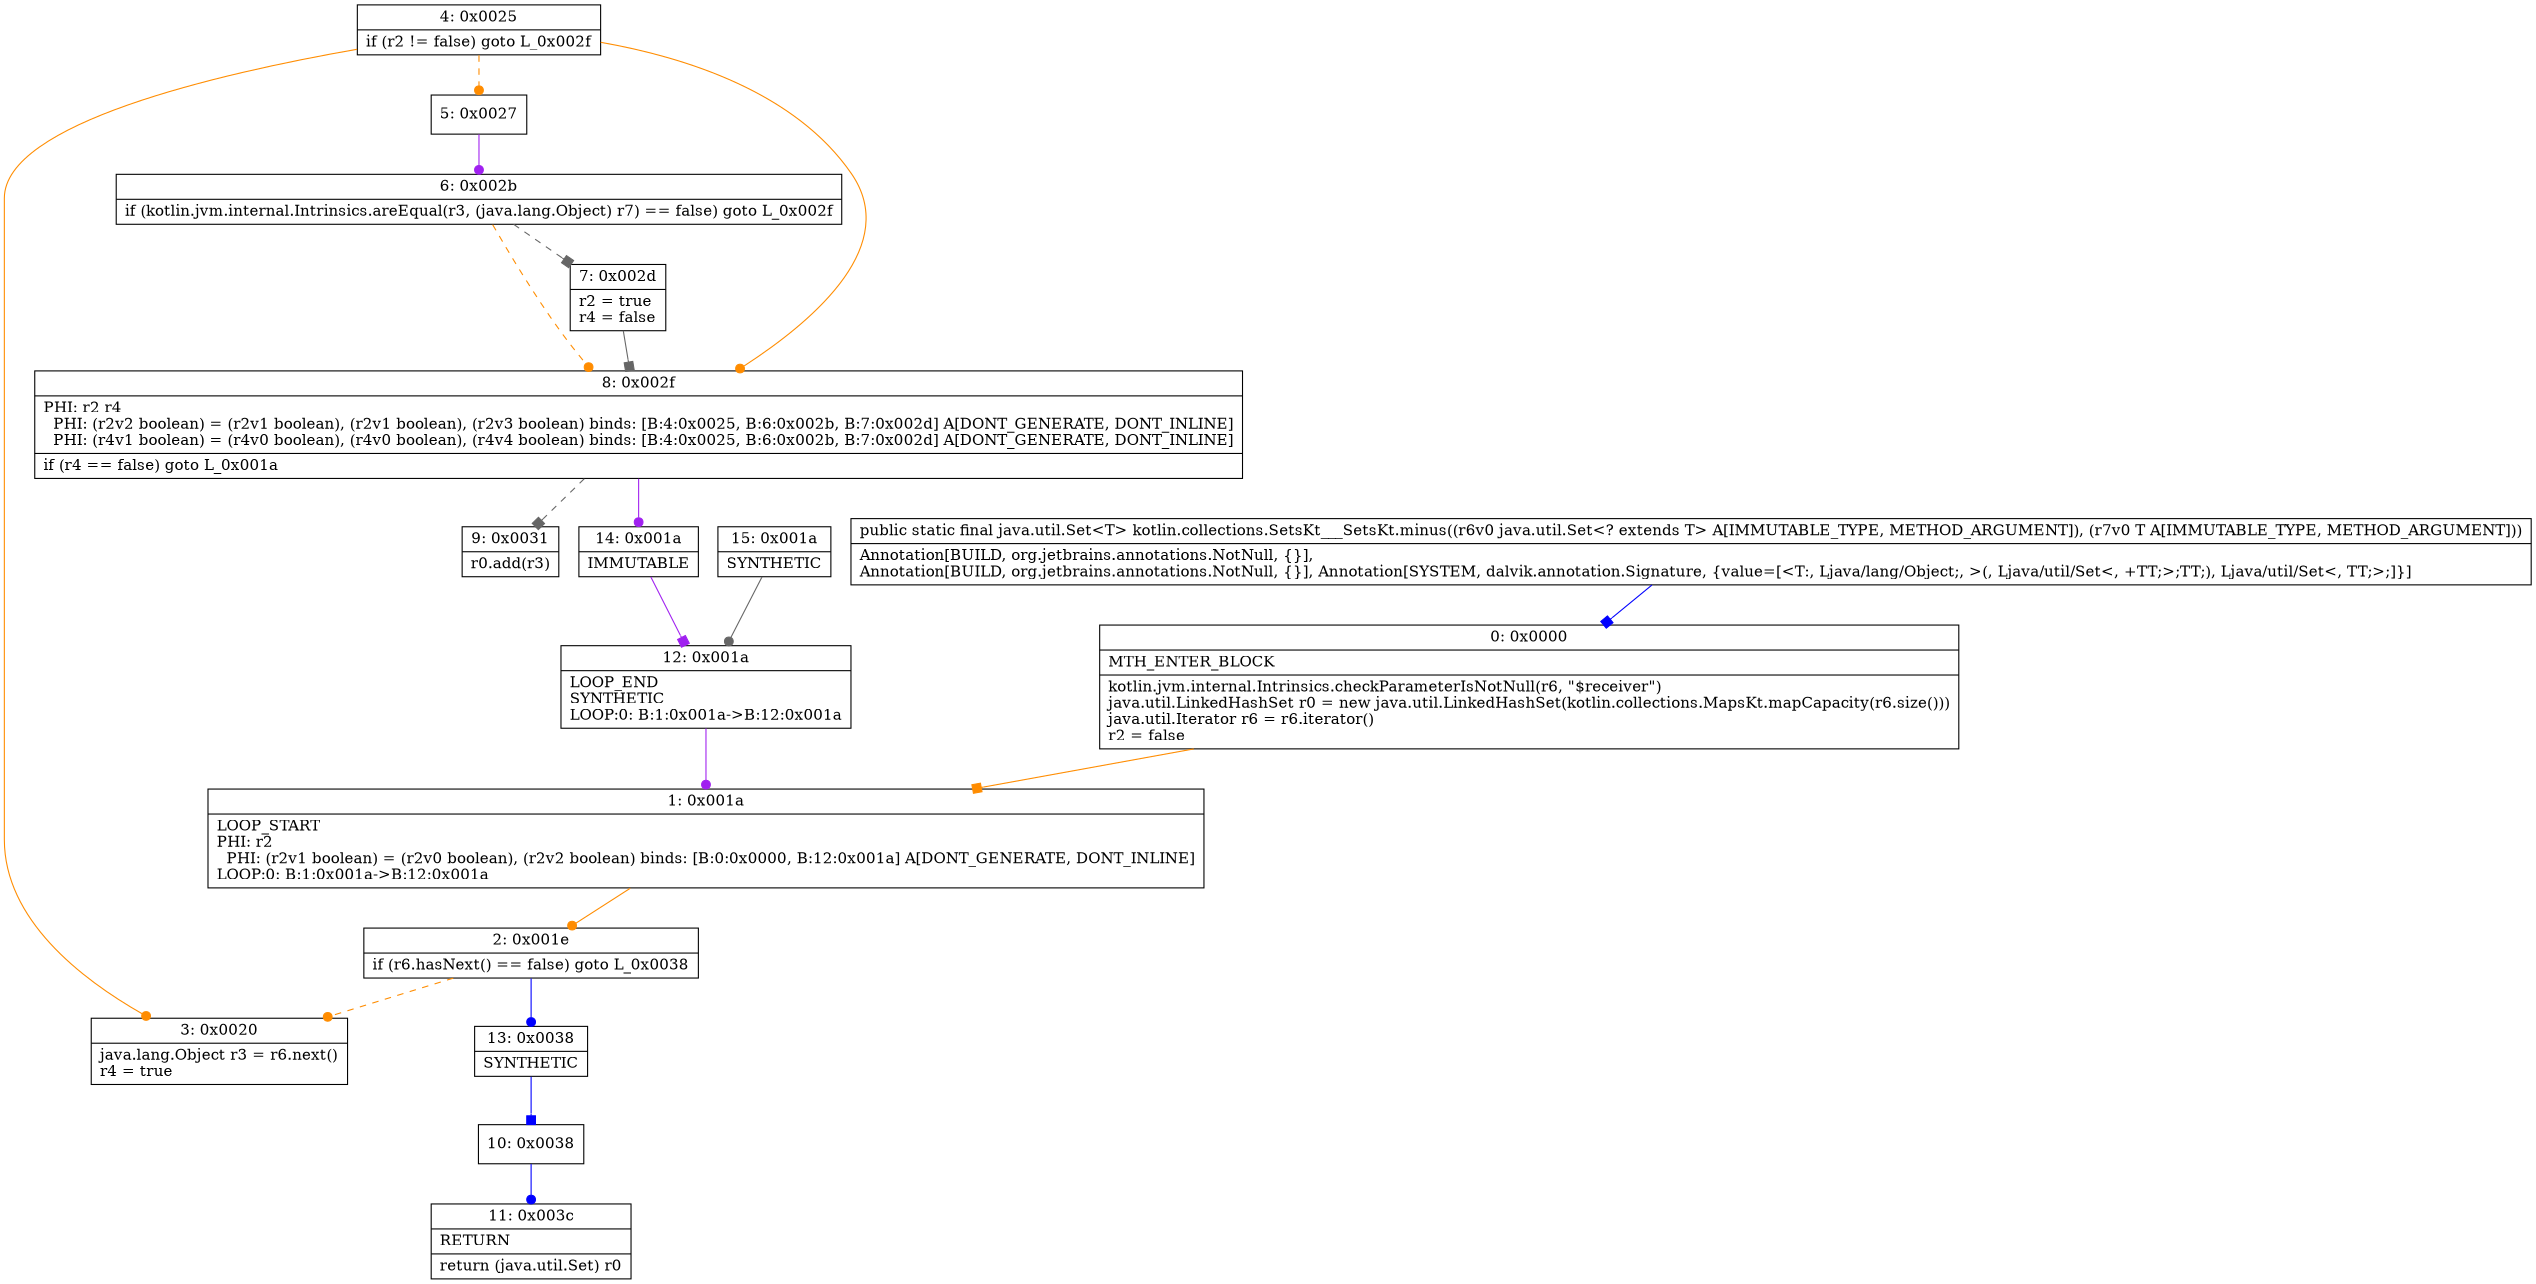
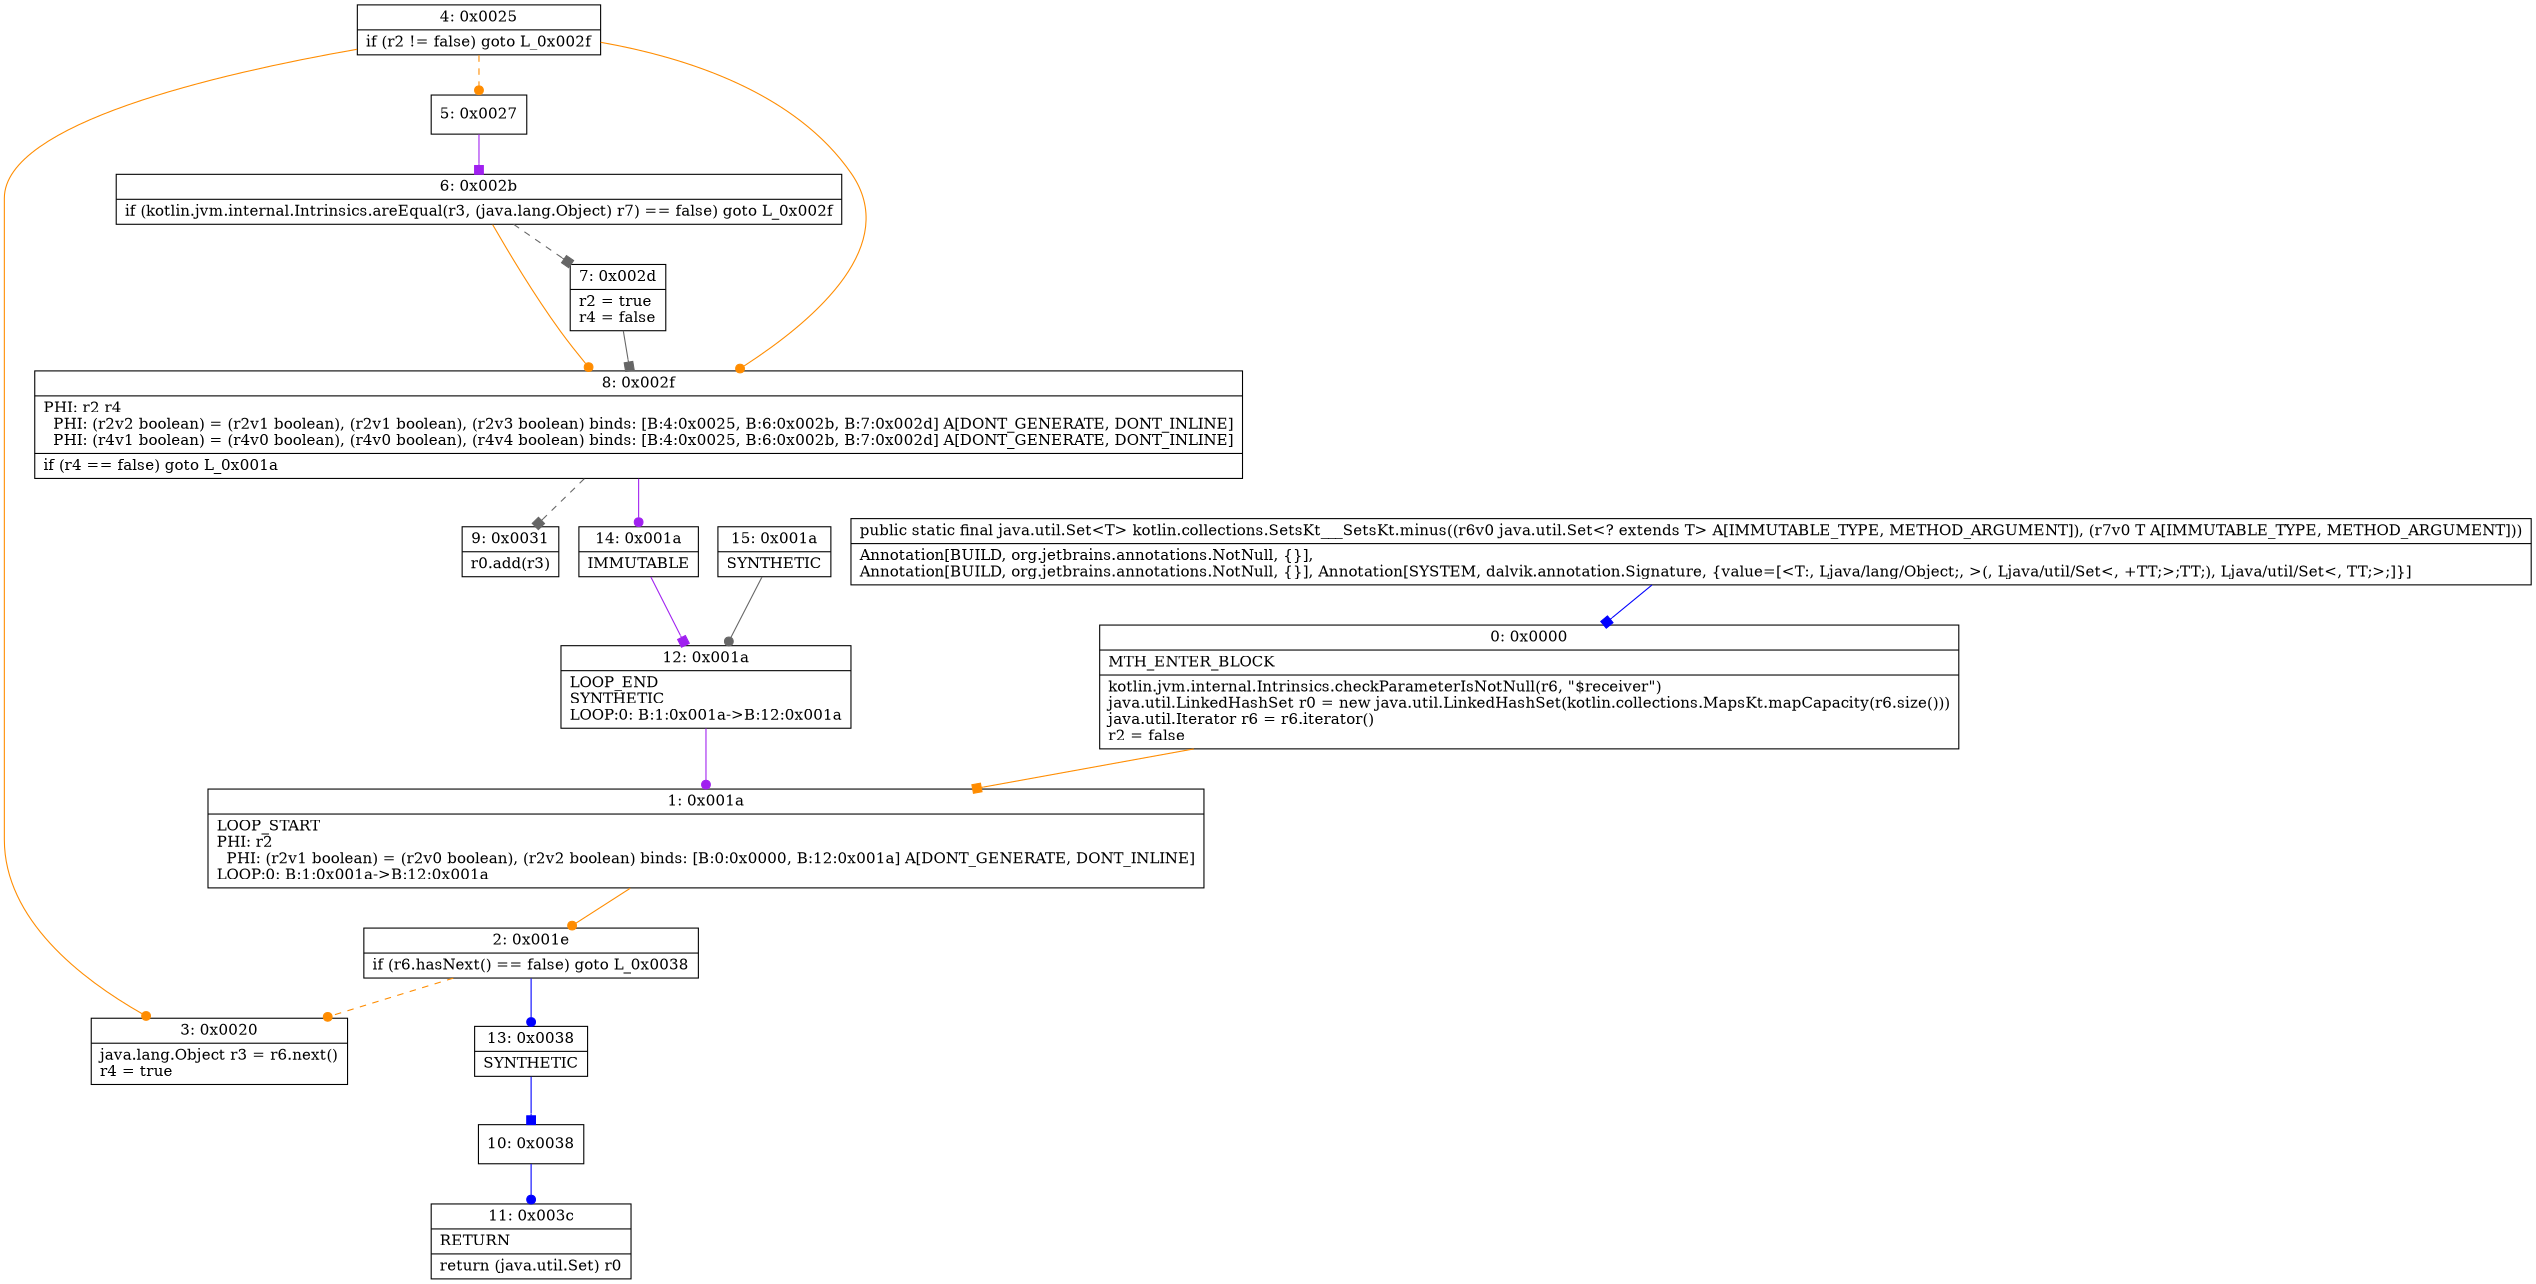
edge "5: 0x0027" -> "6: 0x002b": arrowhead dot -> box
edge "6: 0x002b" -> "8: 0x002f": style dashed -> solid
